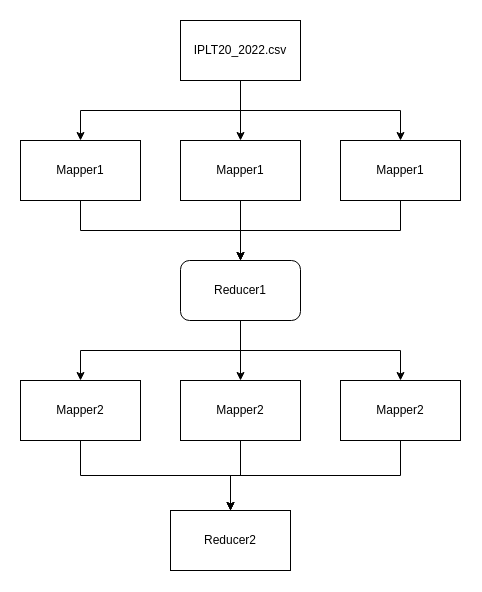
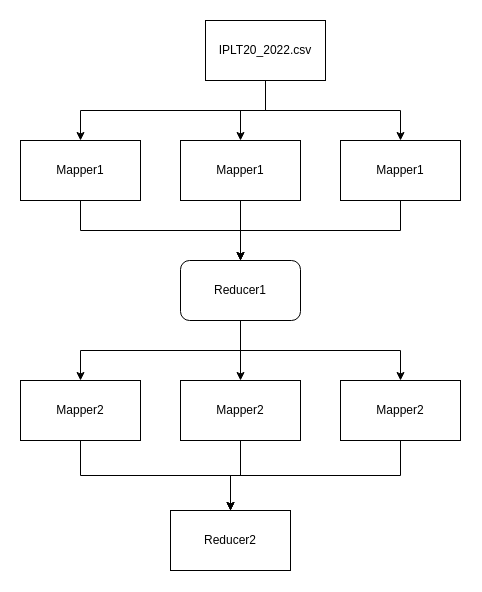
node "IPLT20_2022.csv": moved (241, 51) -> (266, 51)
